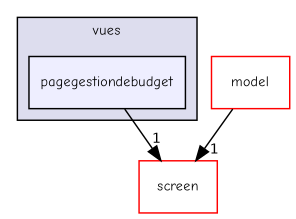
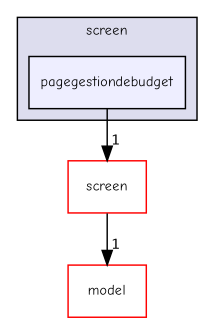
cluster "vues": label "vues" -> "screen"
edge "model" -> "screen": reversed
